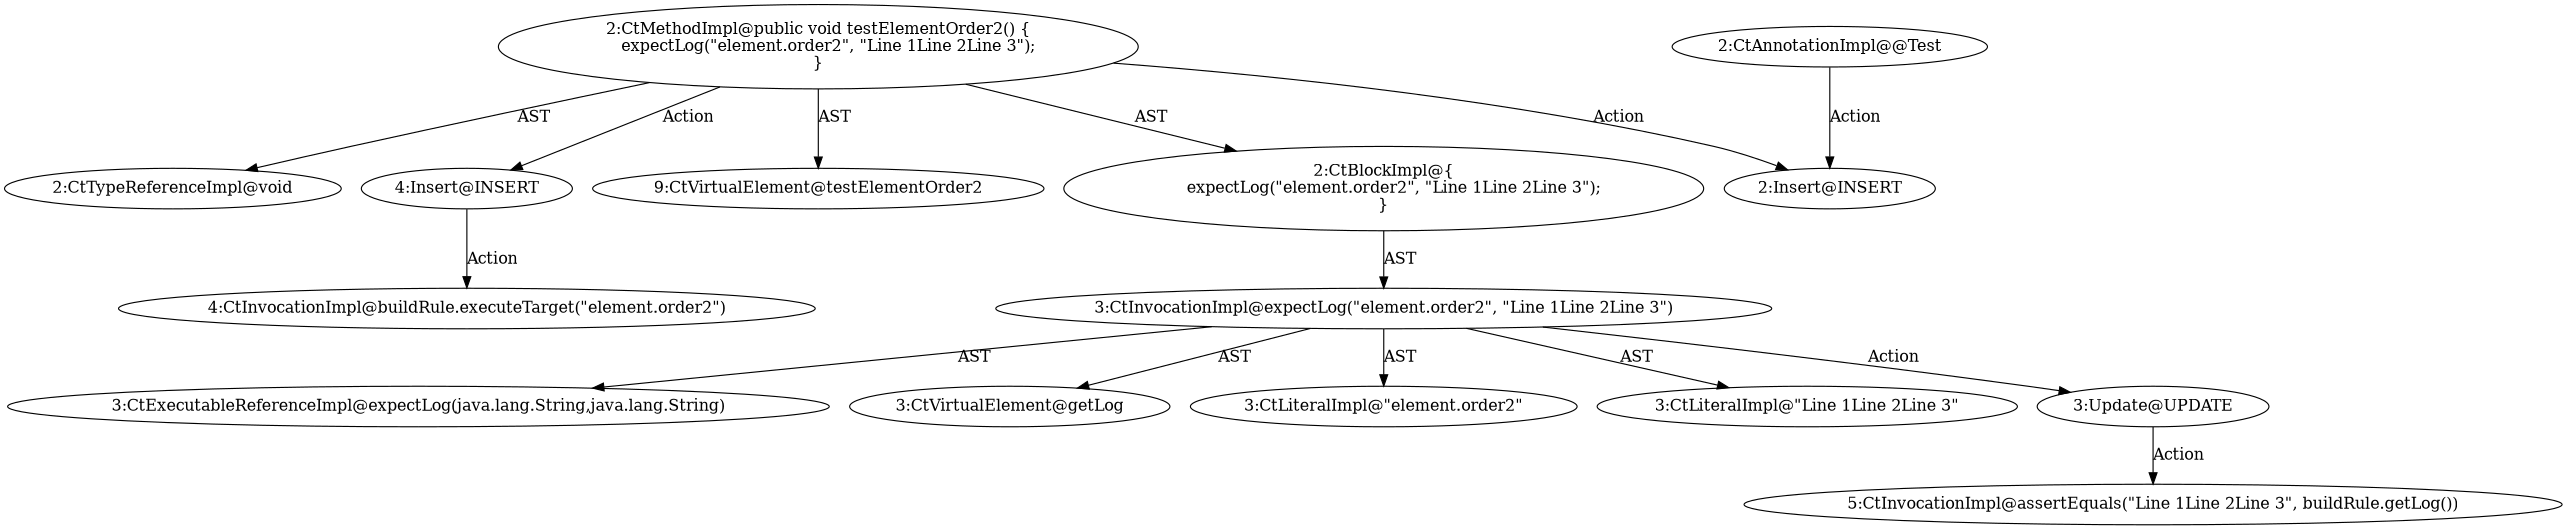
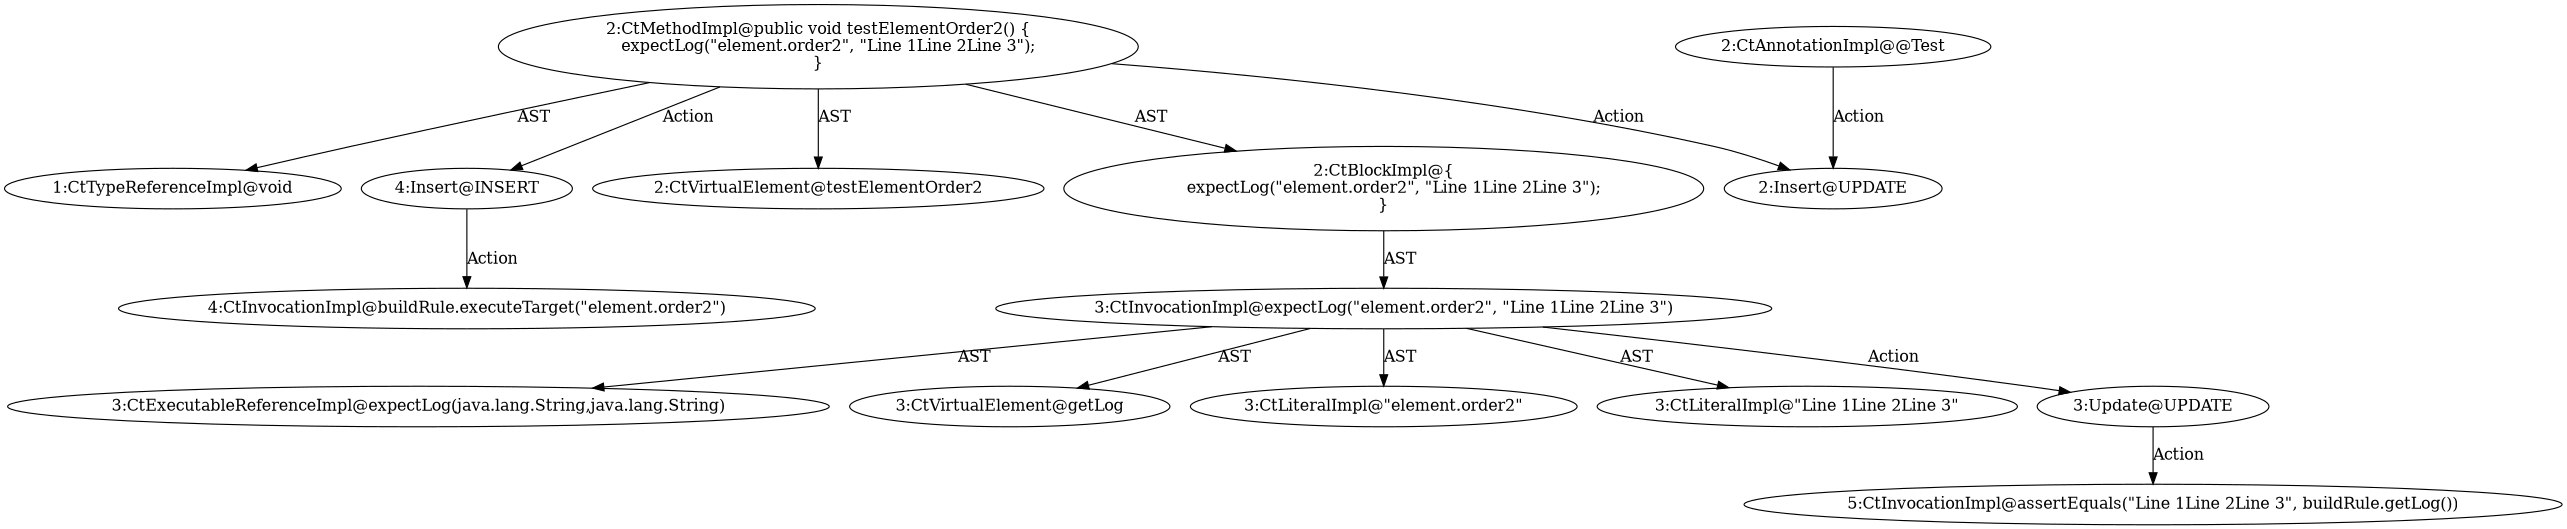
node "2:CtTypeReferenceImpl@void": label "2:CtTypeReferenceImpl@void" -> "1:CtTypeReferenceImpl@void"
node "9:CtVirtualElement@testElementOrder2": label "9:CtVirtualElement@testElementOrder2" -> "2:CtVirtualElement@testElementOrder2"
node "2:Insert@INSERT": label "2:Insert@INSERT" -> "2:Insert@UPDATE"
